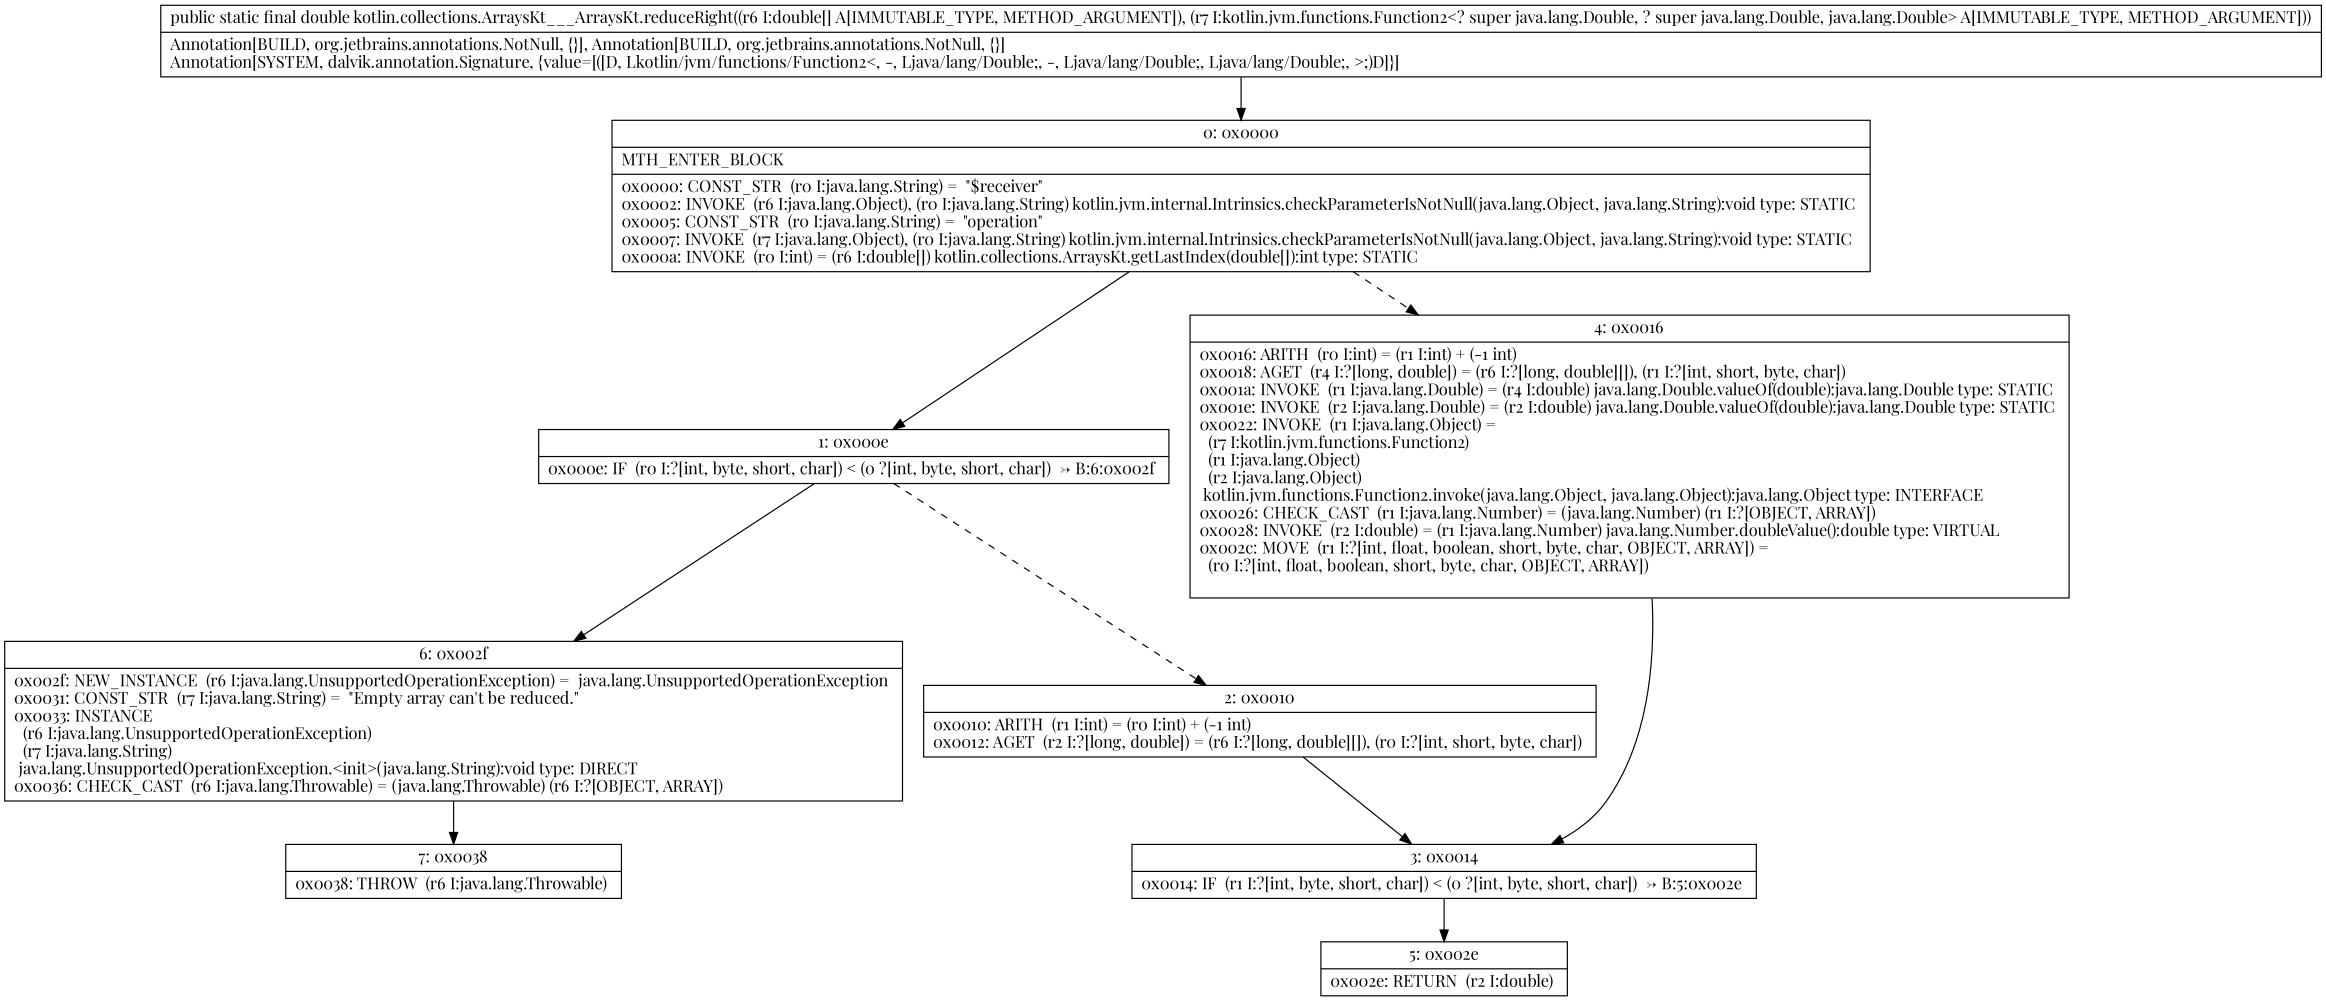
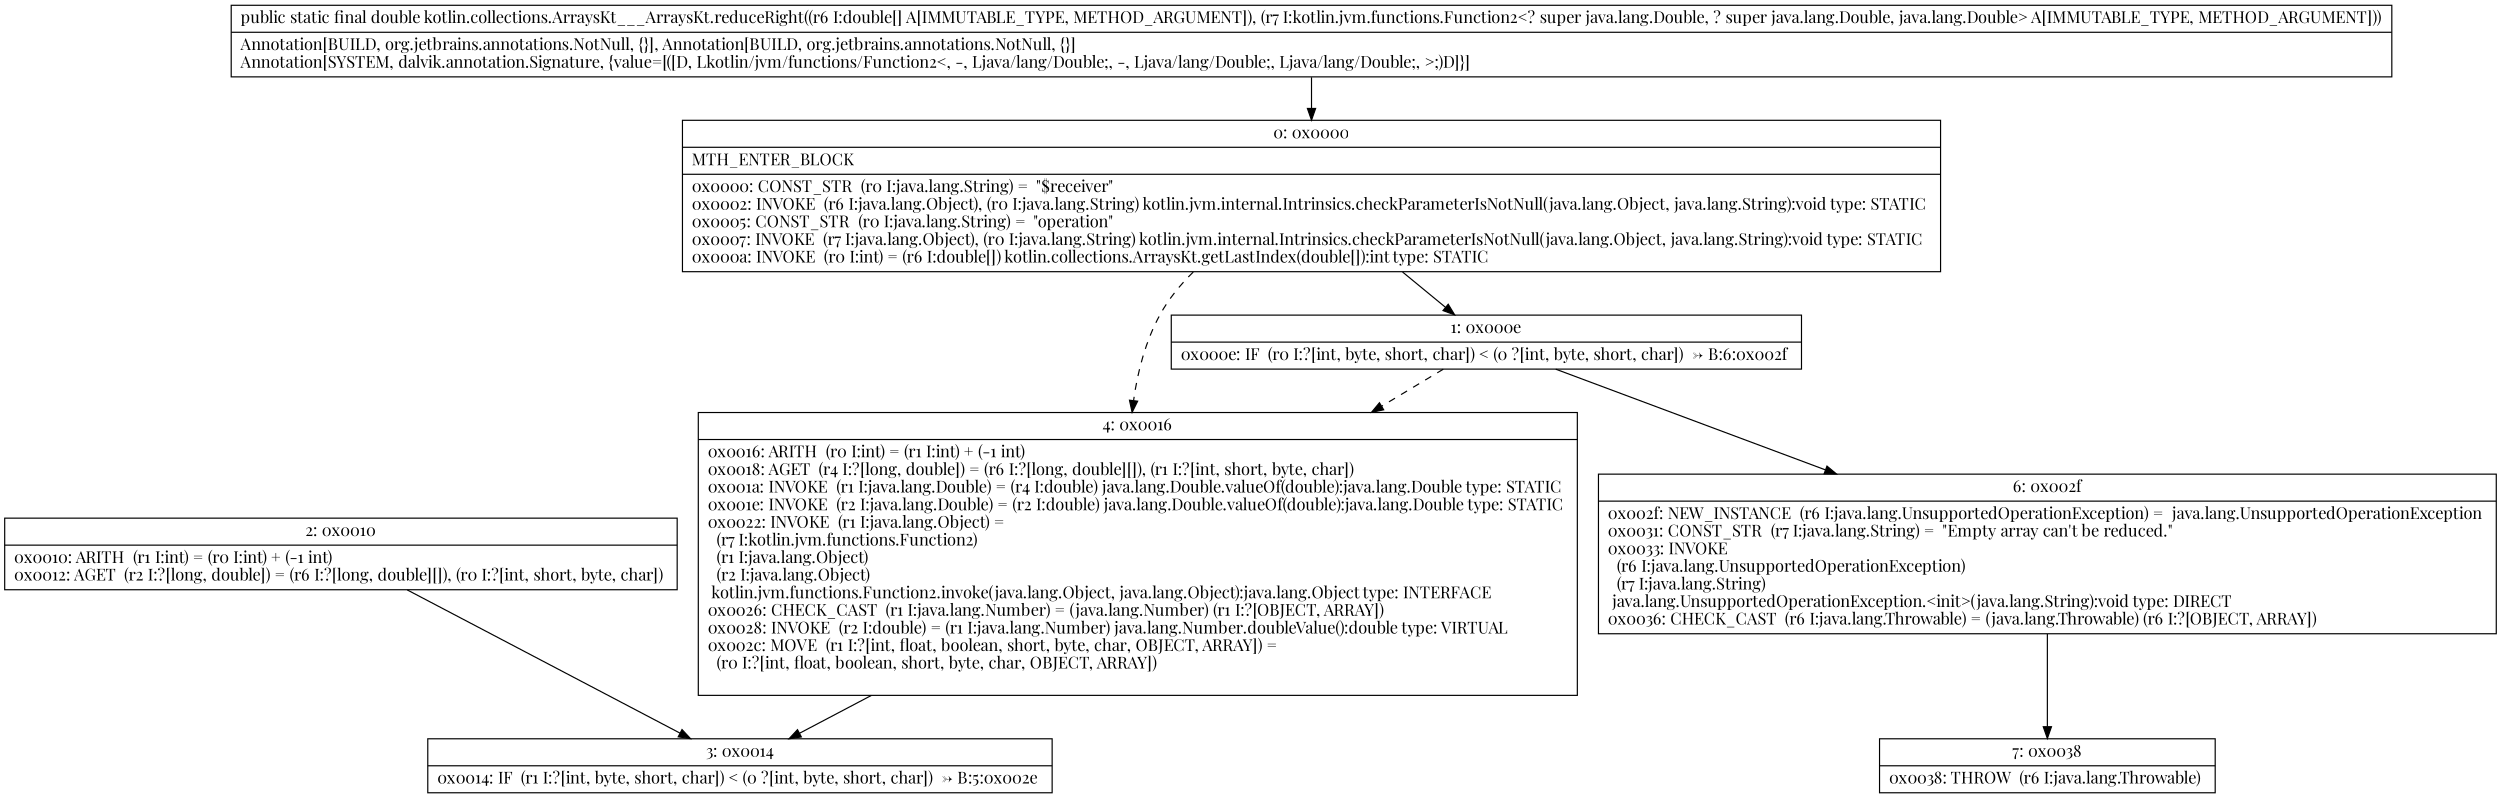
edge "1: 0x000e" -> "2: 0x0010": now "1: 0x000e" -> "4: 0x0016"
node "6: 0x002f": text "0x0033: INSTANCE" -> "0x0033: INVOKE"
node "5: 0x002e": removed
